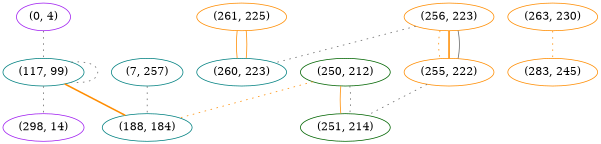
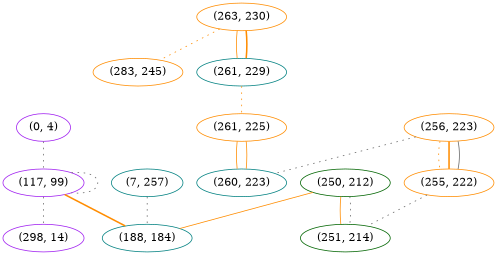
node "(117, 99)": color teal -> purple
node "(261, 229)": added
edge "(250, 212)" -- "(188, 184)": style dotted -> solid
